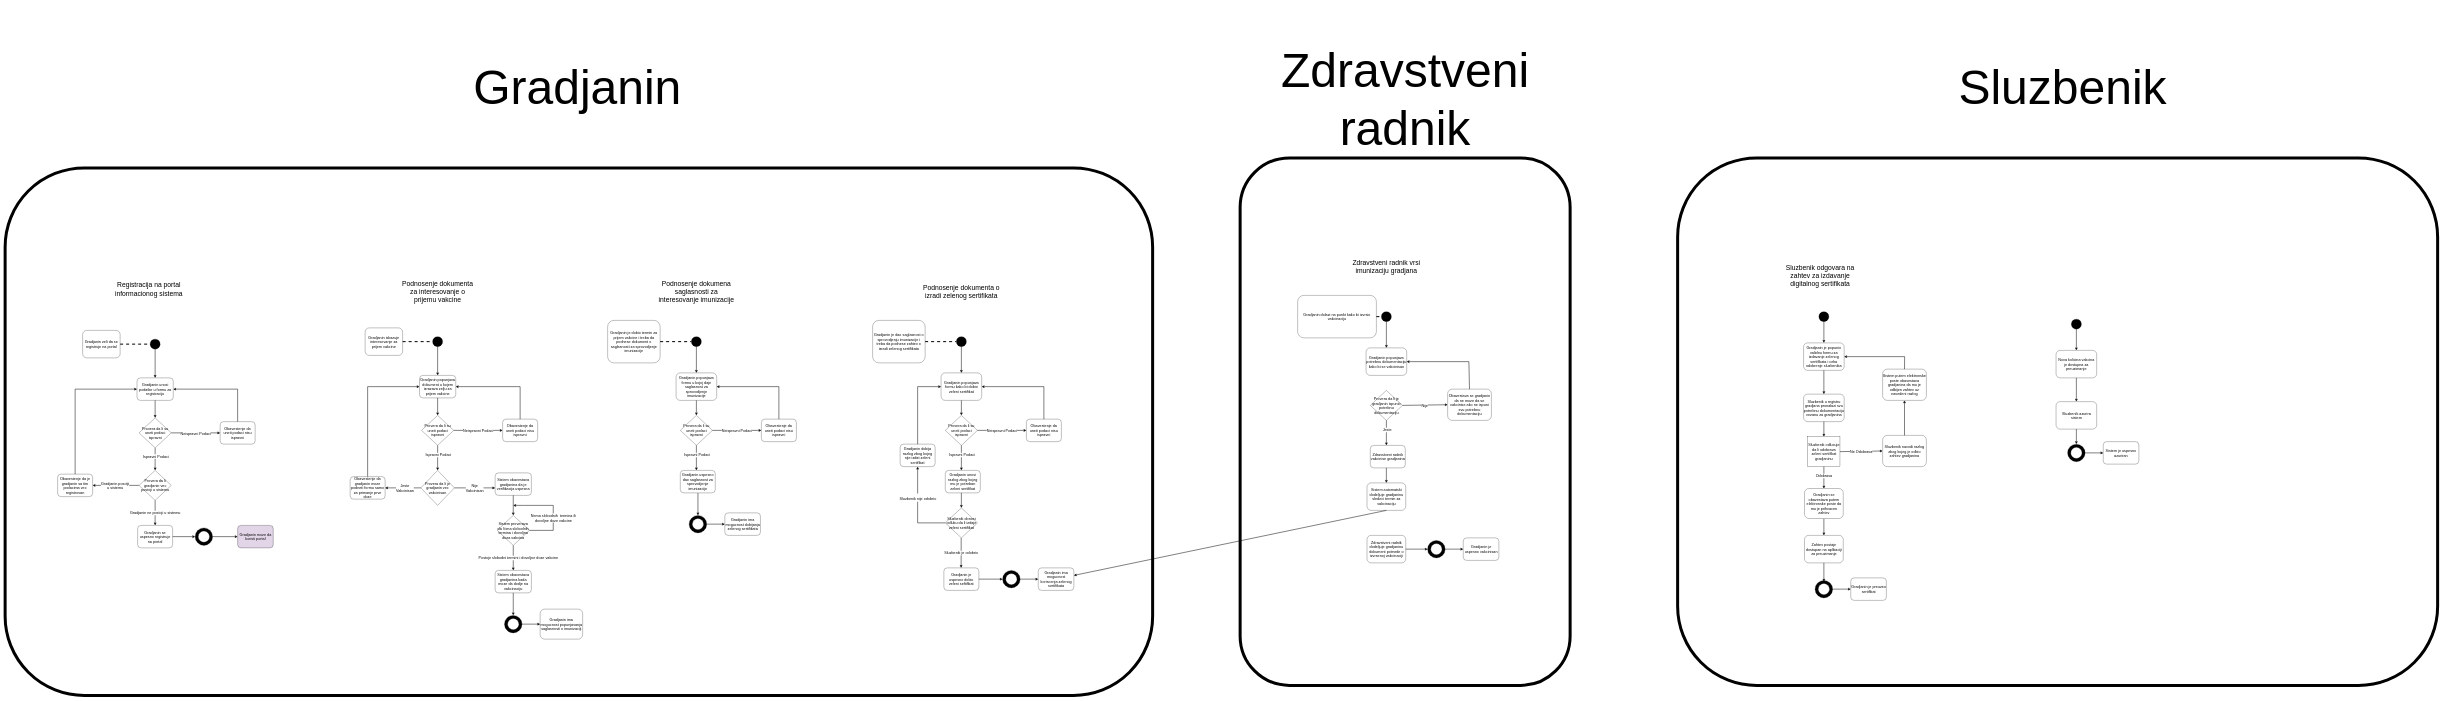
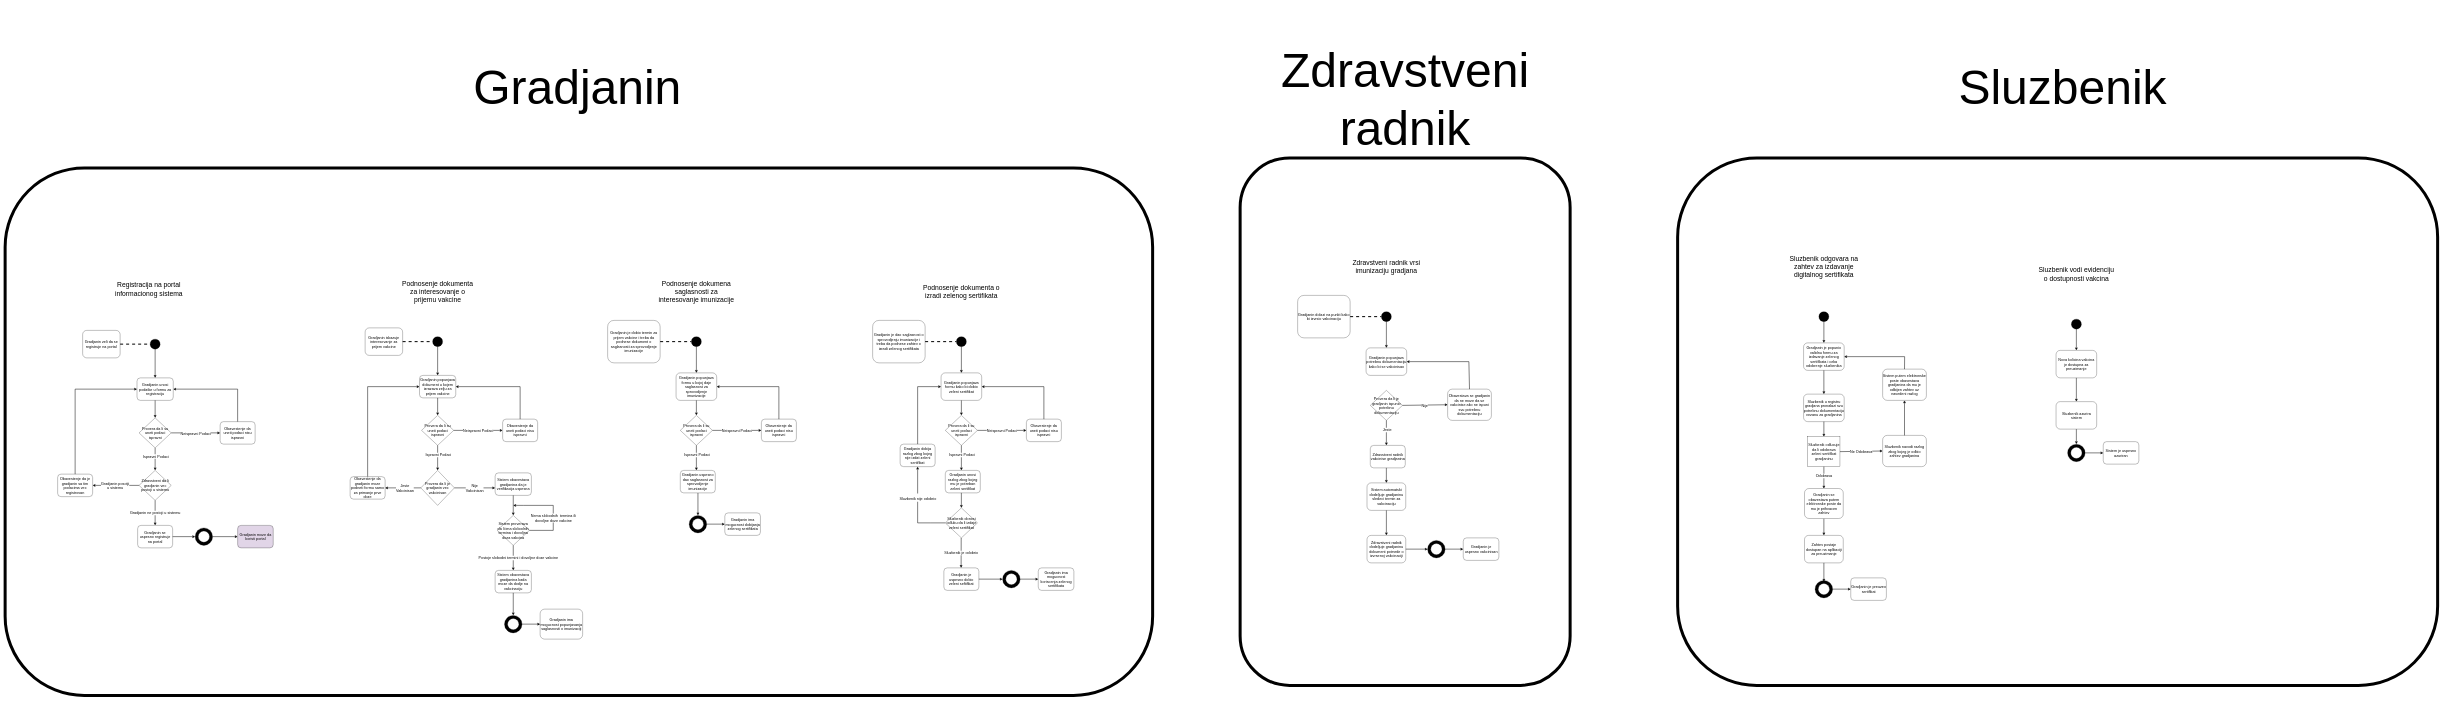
node "Sluzbenik vodi evidenciju o dostupnosti vakcina": added
node "Sluzbenik odgovara na zahtev za izdavanje digitalnog sertifikata": moved (1820, 275) -> (1824, 266)
node "Gradjanin dolazi na punkt kako bi izvrsio vakcinaciju": size 79x43 -> 53x43
node "Provera da li gradjanin vec postoji u sistemu": label "Provera da li gradjanin vec postoji u sistemu" -> "Zdravstveni da li gradjanin vec postoji u sistemu"
edge "Sistem automatski dodeljuje gradjaninu sledeci termin za vakcinaciju" -> "Gradjanin ima mogucnost koriscenja zelenog sertifikata": now "Sistem automatski dodeljuje gradjaninu sledeci termin za vakcinaciju" -> "Zdravstveni radnik dodeljuje gradjaninu dokument potrvrde o izvrsenoj vakcinaciji"
